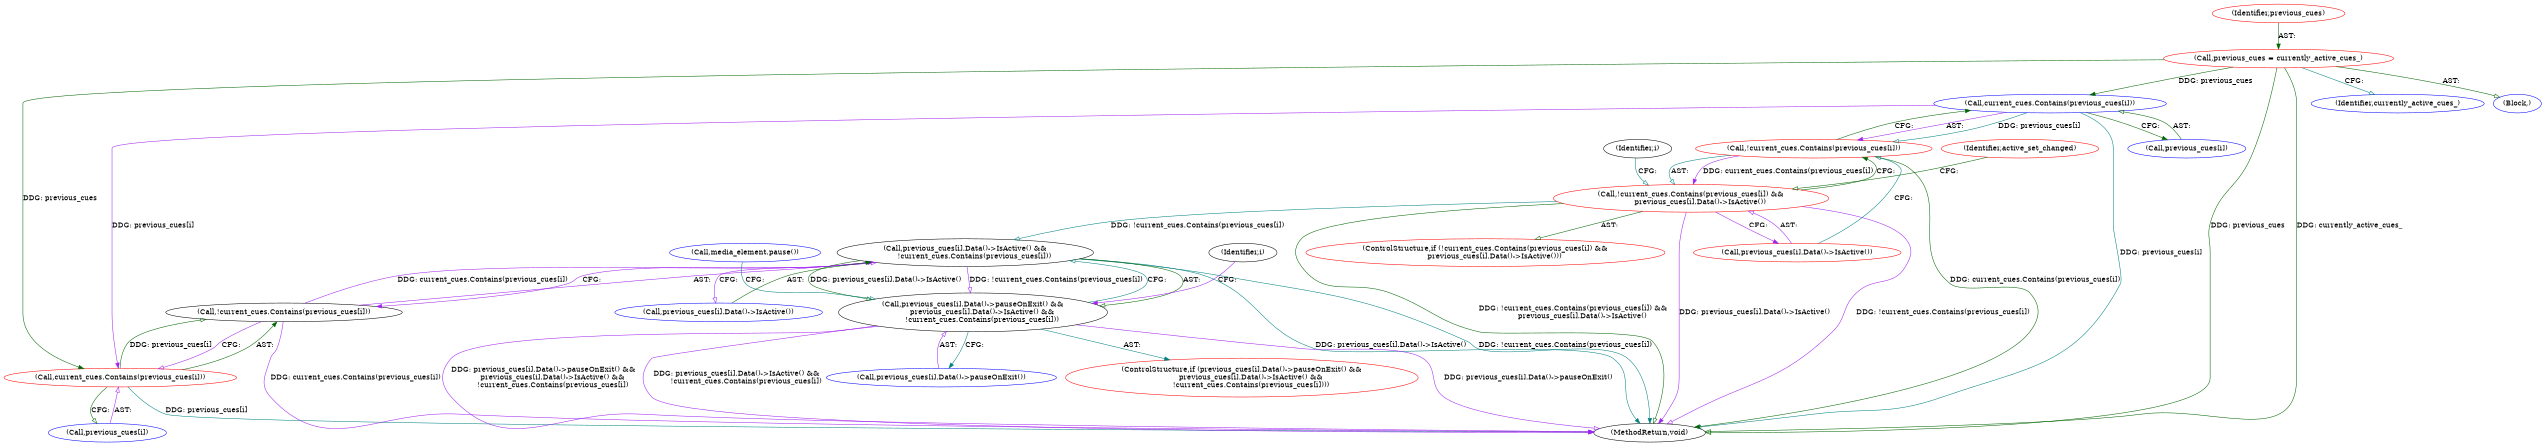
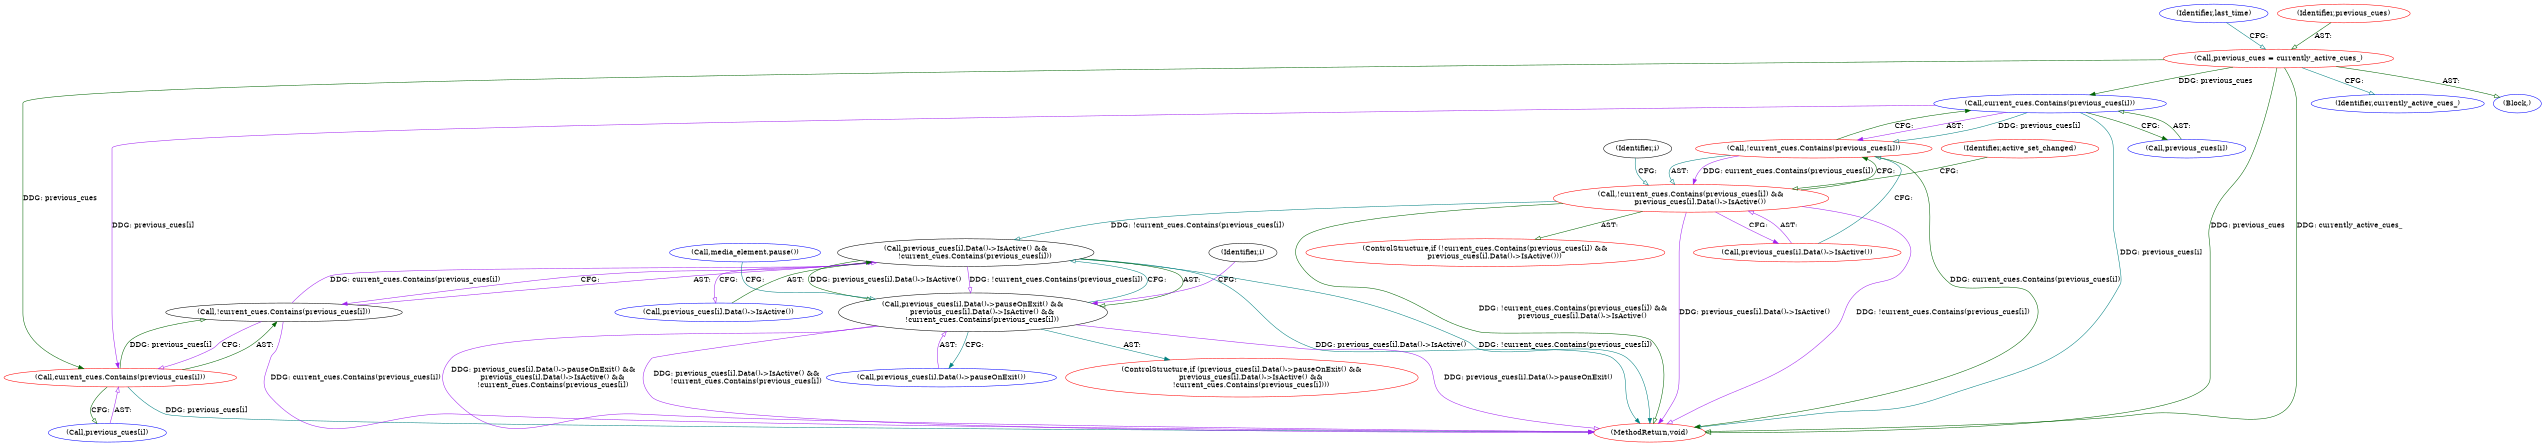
node "(Identifier,last_time)": added
edge "(Identifier,previous_cues)" -> "(Call,previous_cues = currently_active_cues_)": arrowhead normal -> onormal
node "(MethodReturn,void)": color black -> red
